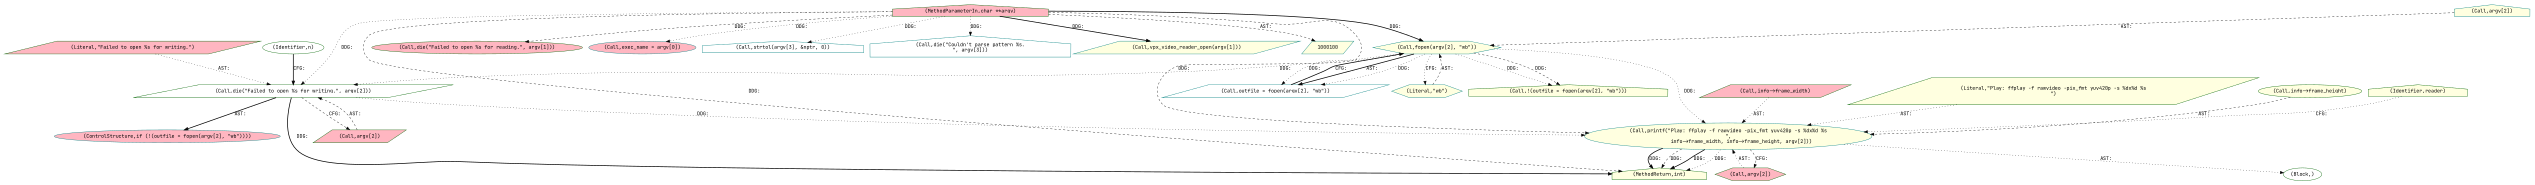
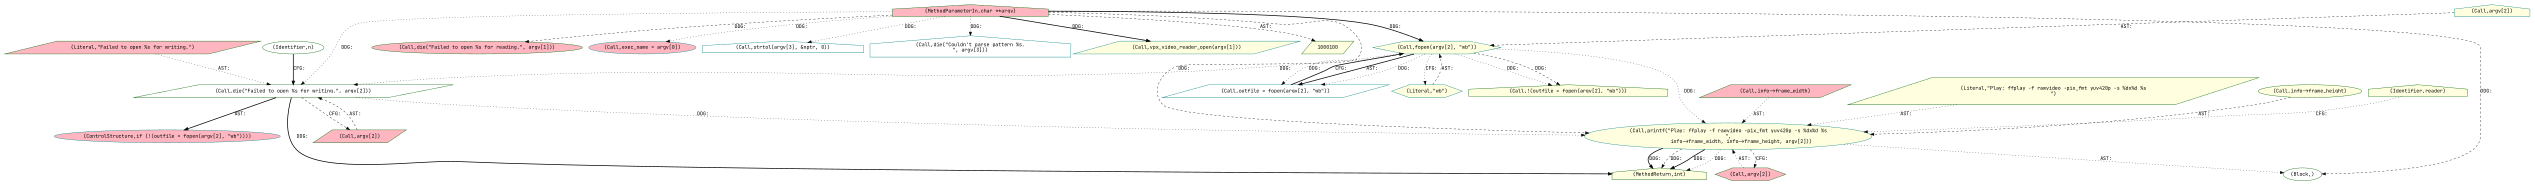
node "1000100": color teal -> darkgreen
edge "(MethodParameterIn,char **argv)" -> "(MethodReturn,int)": now "(MethodParameterIn,char **argv)" -> "(Block,)"
